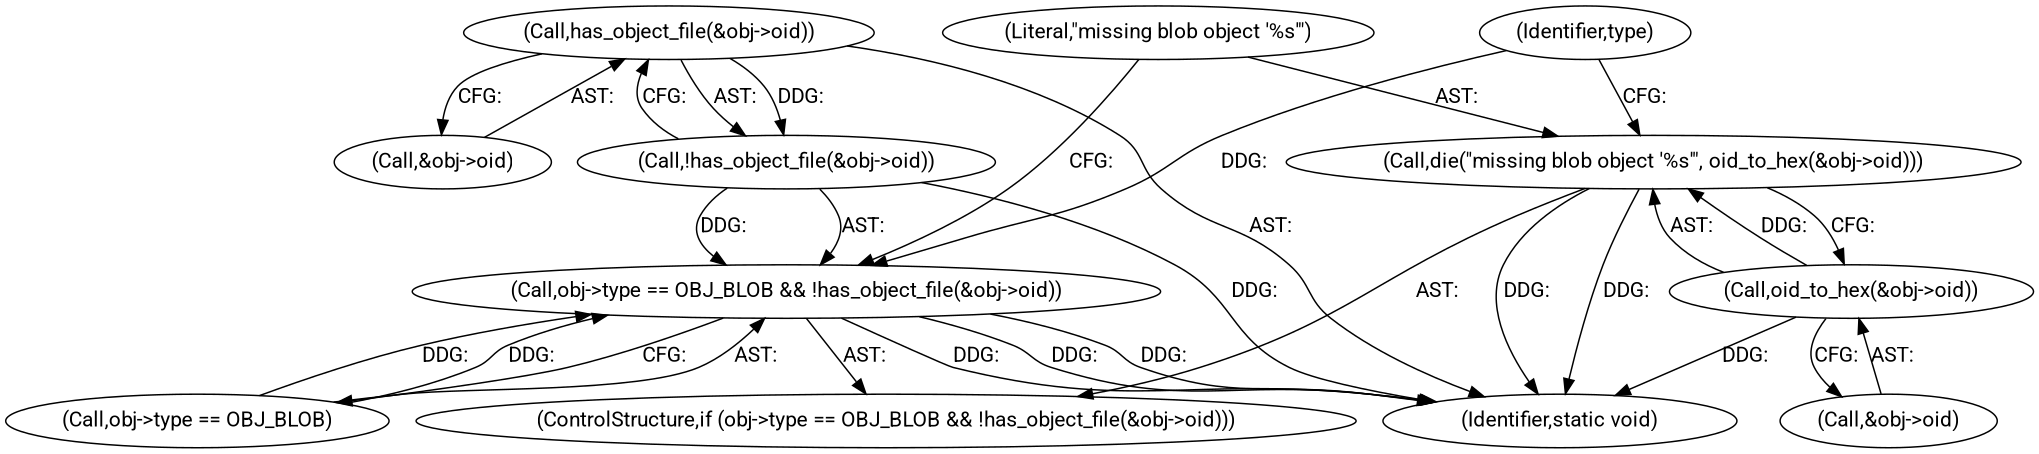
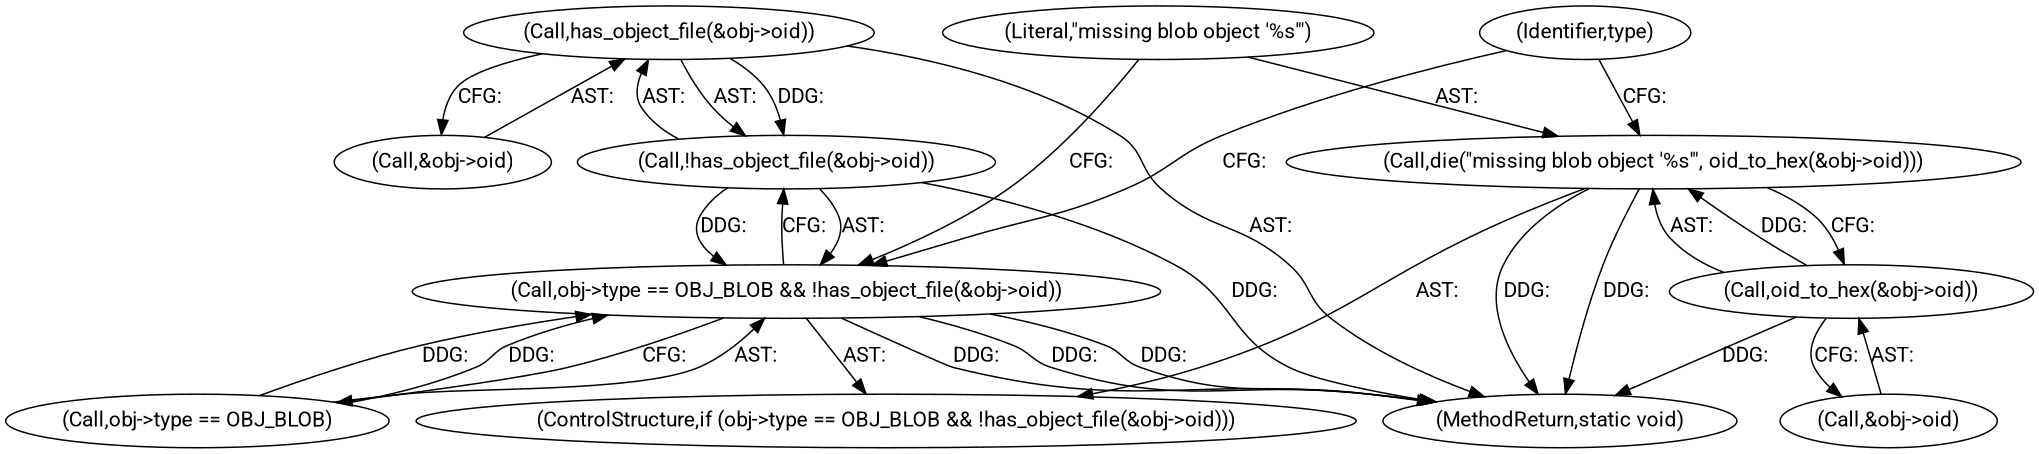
edge "(Call,!has_object_file(&obj->oid))" -> "(Call,has_object_file(&obj->oid))": label "CFG: " -> "AST: "
edge "(Identifier,type)" -> "(Call,obj->type == OBJ_BLOB && !has_object_file(&obj->oid))": label "DDG: " -> "CFG: "
edge "(Call,obj->type == OBJ_BLOB && !has_object_file(&obj->oid))" -> "(Call,!has_object_file(&obj->oid))": added, label "CFG:"
node "(Identifier,static void)": label "(Identifier,static void)" -> "(MethodReturn,static void)"
